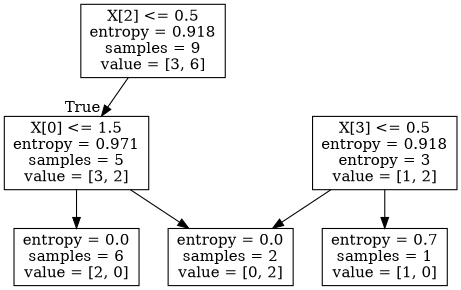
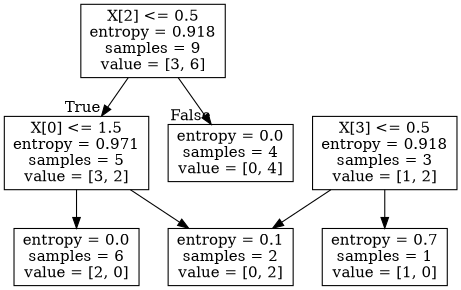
node "entropy = 0.0 samples = 4 value = [0, 4]": added
node "X[3] <= 0.5 entropy = 0.918 entropy = 3 value = [1, 2]": label "X[3] <= 0.5 entropy = 0.918 entropy = 3 value = [1, 2]" -> "X[3] <= 0.5 entropy = 0.918 samples = 3 value = [1, 2]"
node "entropy = 0.0 samples = 2 value = [0, 2]": label "entropy = 0.0 samples = 2 value = [0, 2]" -> "entropy = 0.1 samples = 2 value = [0, 2]"
